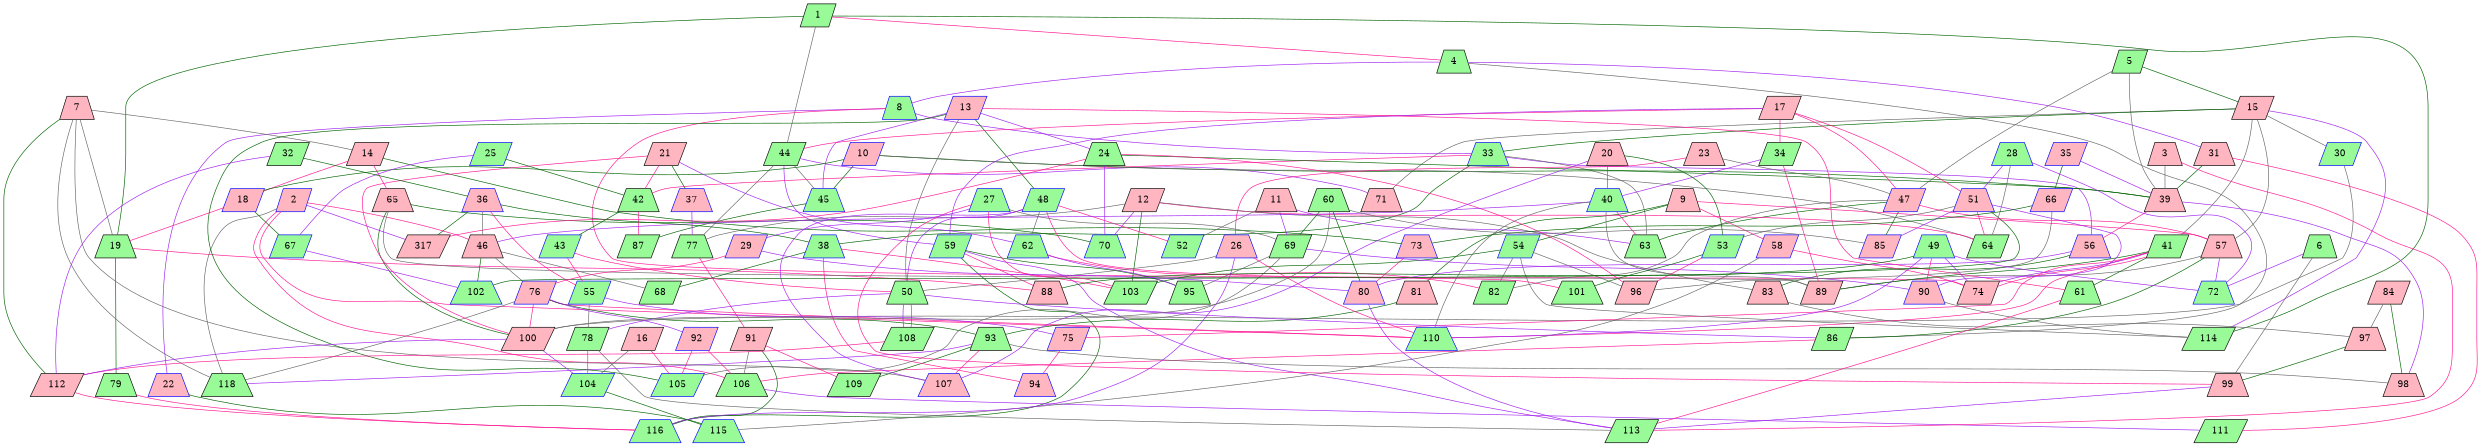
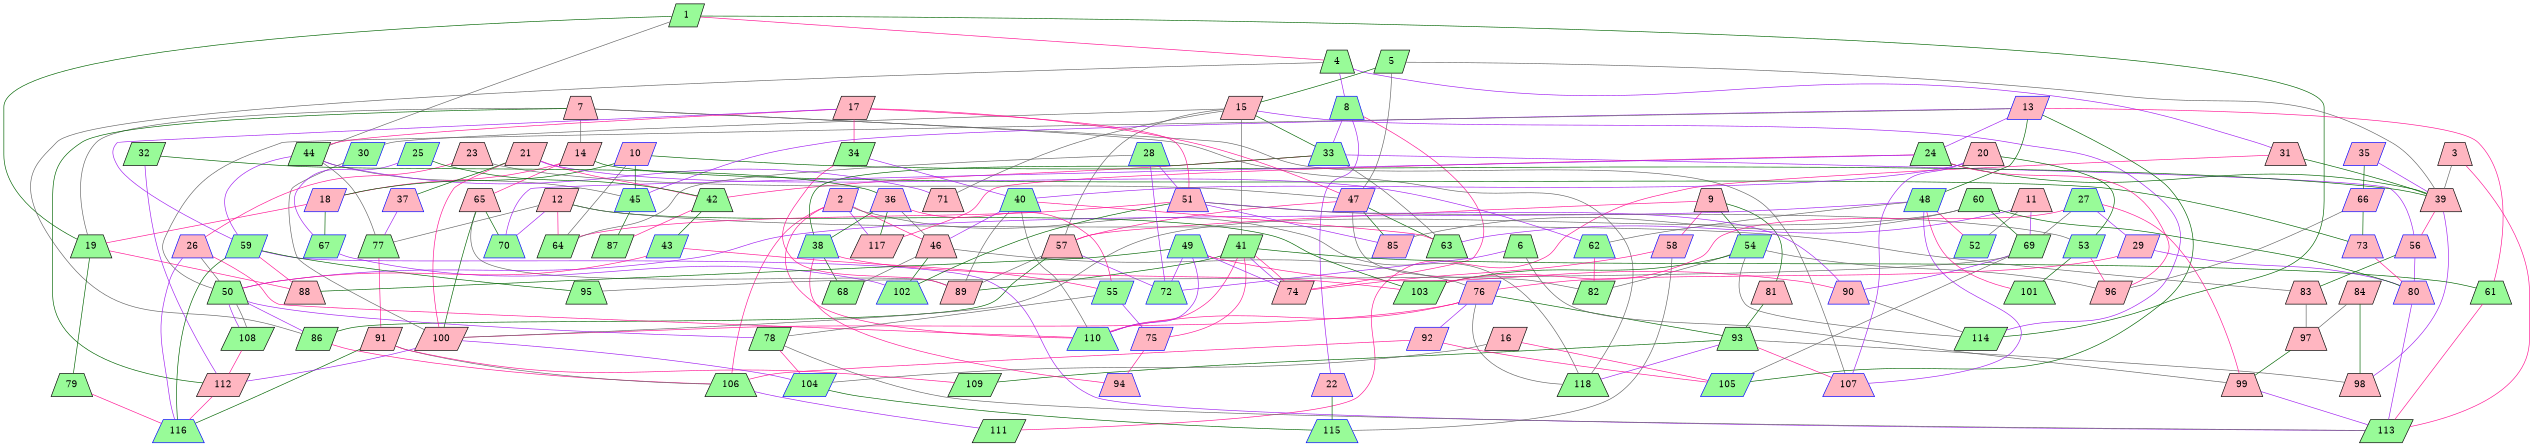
node "317": label "317" -> "117"
edge "62" -- "95": removed
